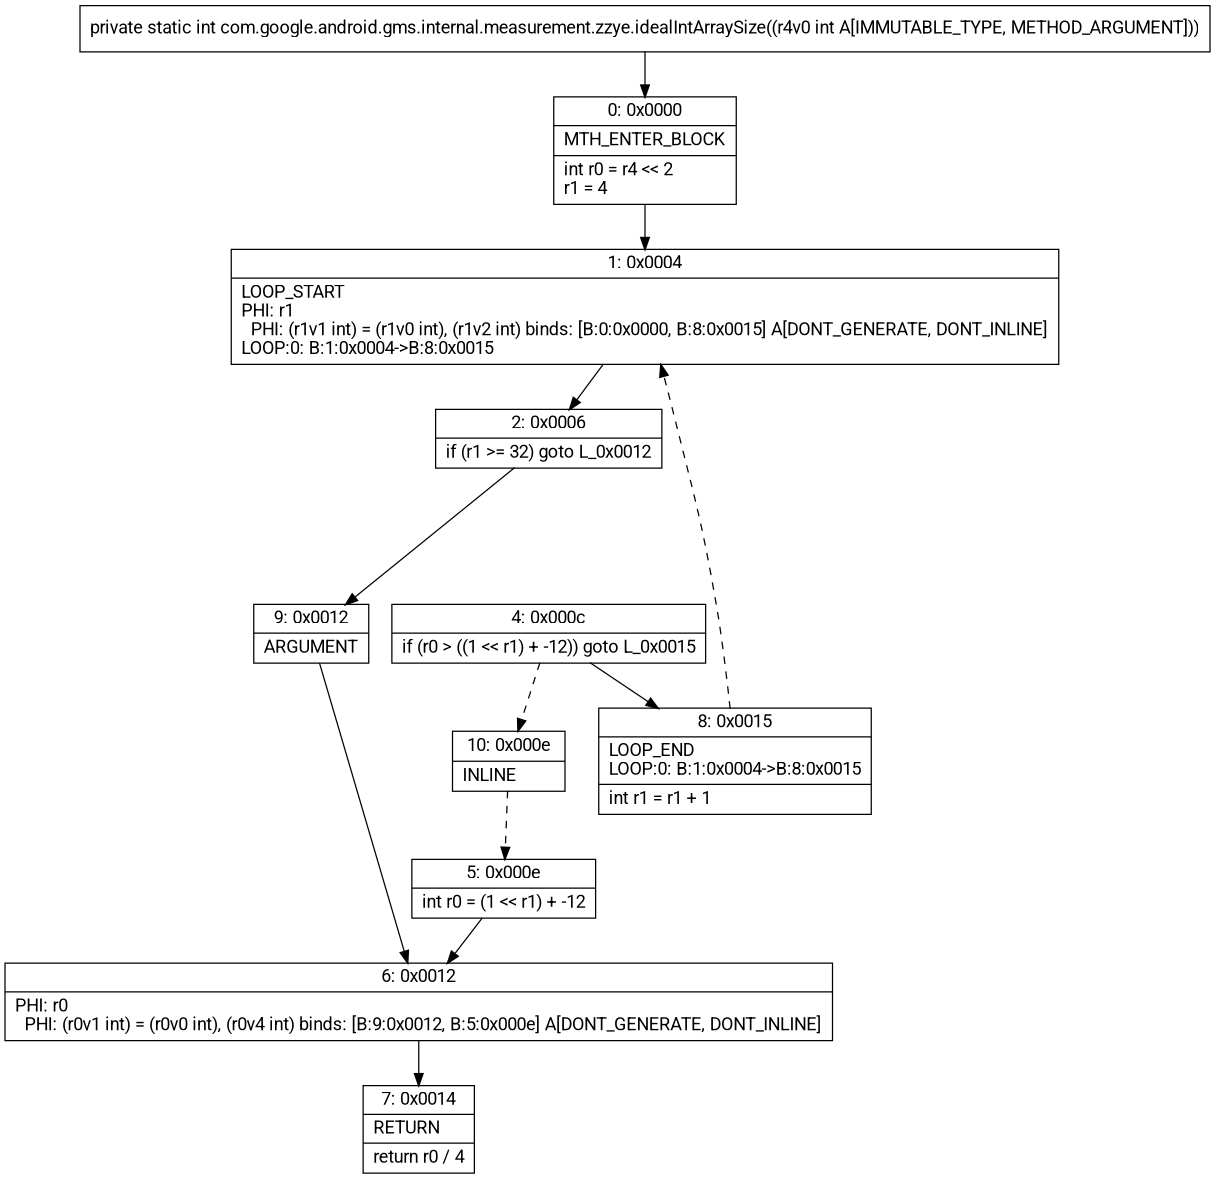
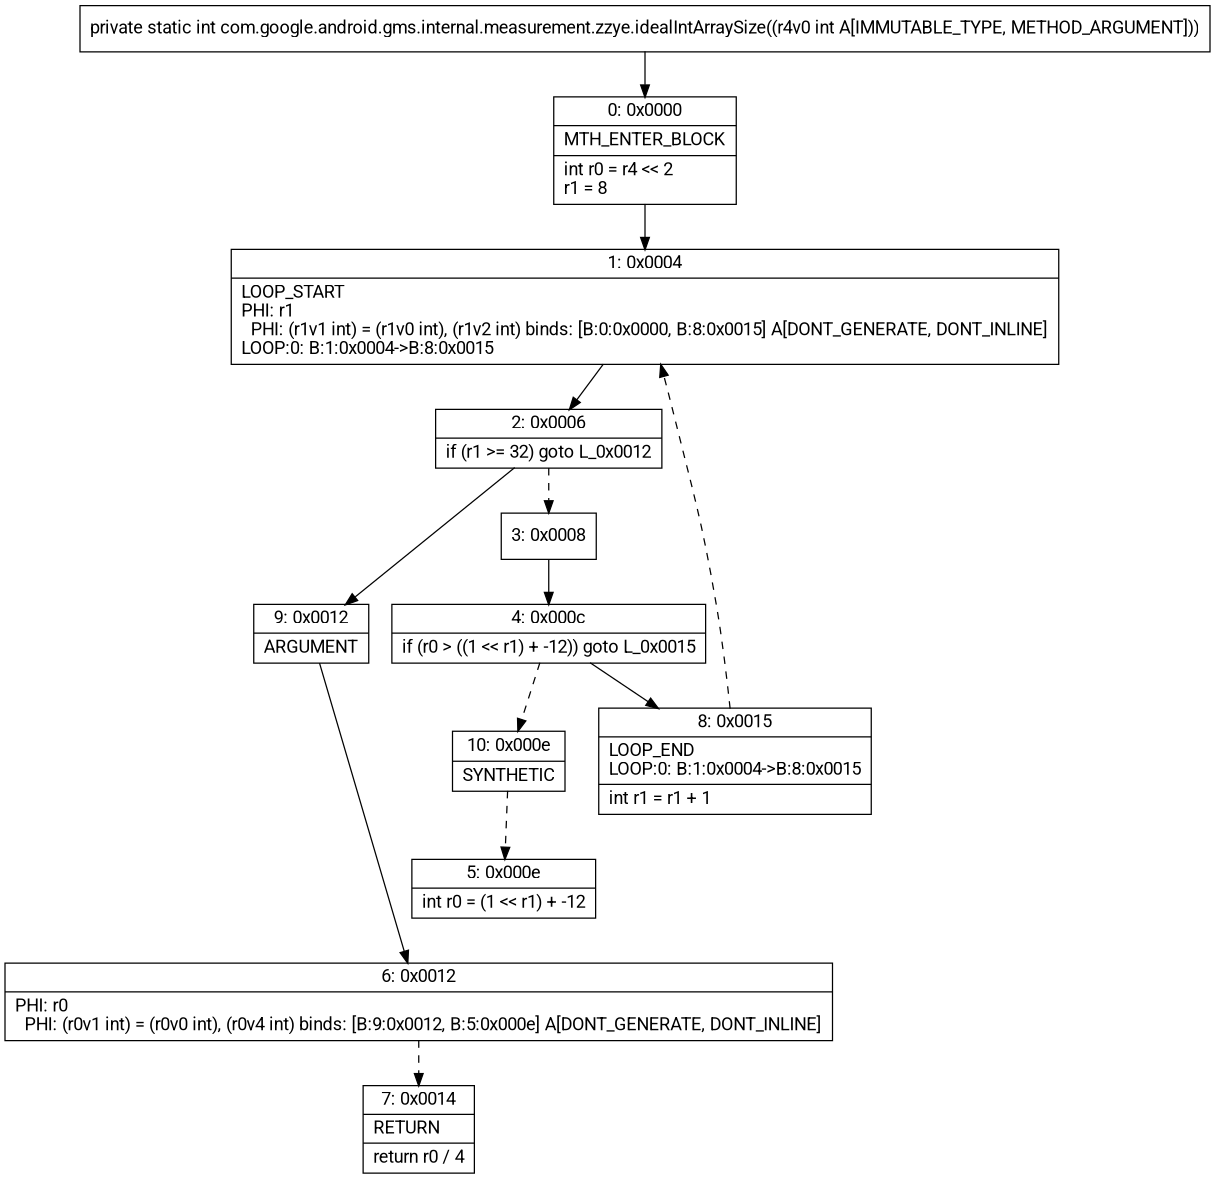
node "0: 0x0000": text "r1 = 4" -> "r1 = 8"
node "3: 0x0008": added
node "10: 0x000e": text "INLINE" -> "SYNTHETIC"
edge "5: 0x000e" -> "6: 0x0012": removed
edge "6: 0x0012" -> "7: 0x0014": style solid -> dashed
